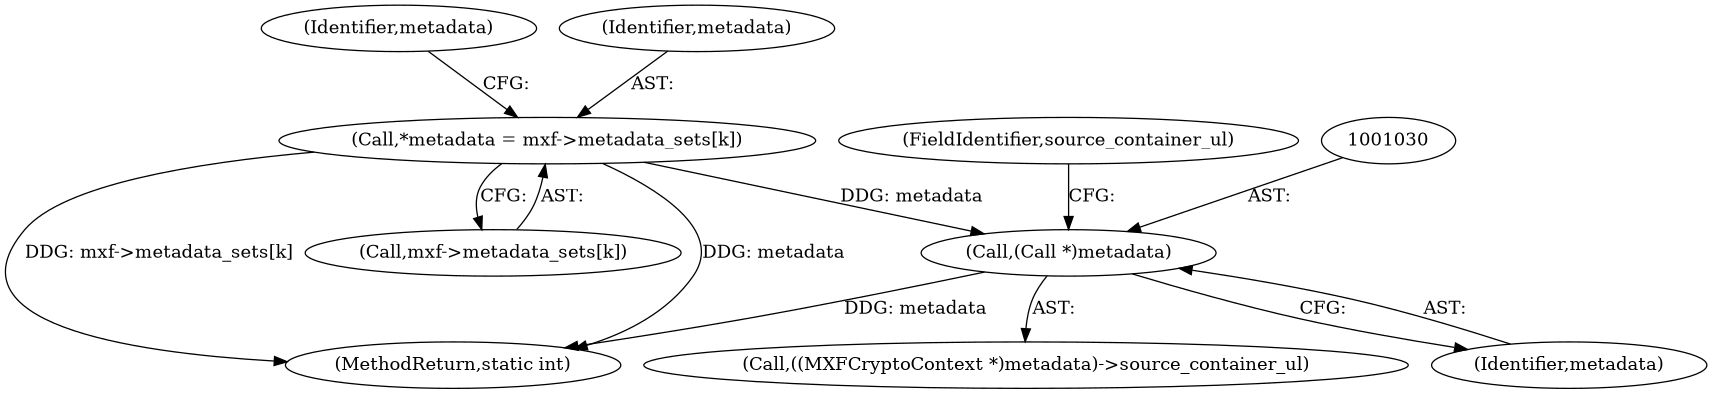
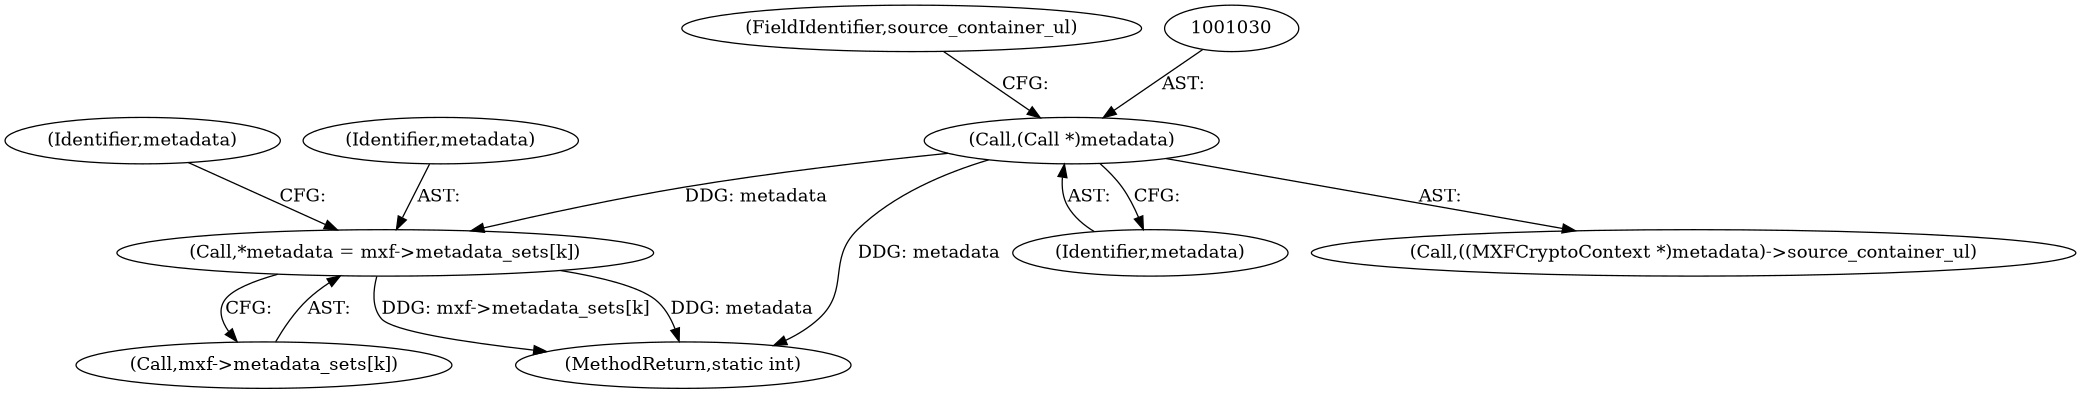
edge "(Call,*metadata = mxf->metadata_sets[k])" -> "(Call,(Call *)metadata)": reversed
